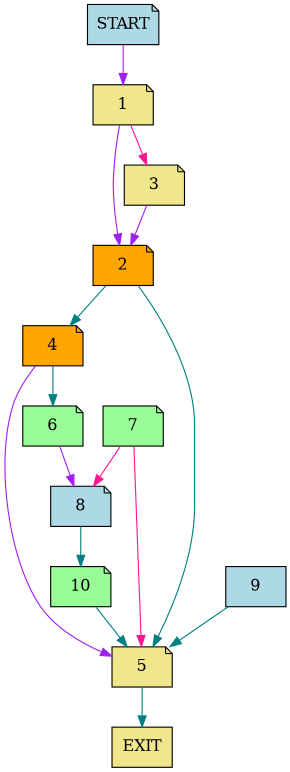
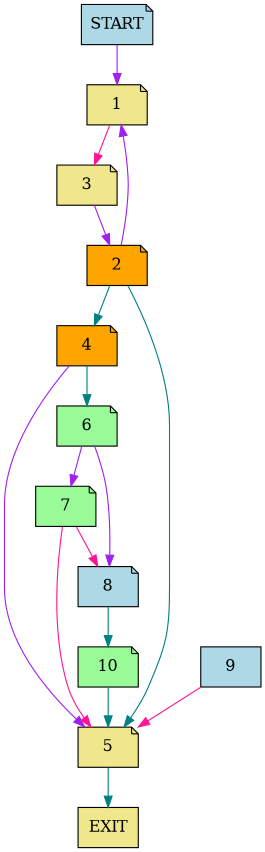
edge "1" -> "2": reversed
edge "6" -> "7": added
edge "9" -> "5": color teal -> deeppink
